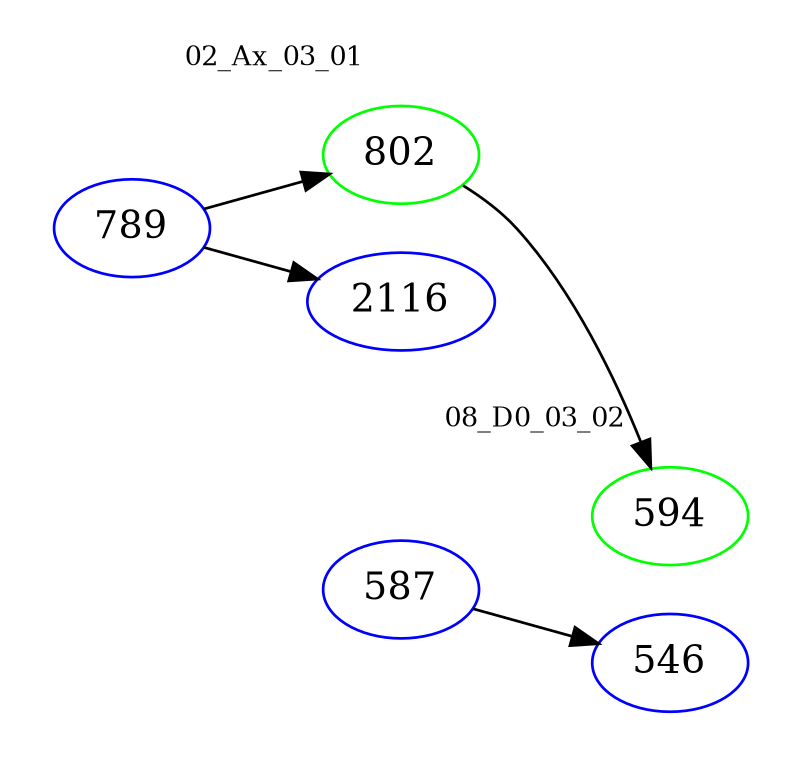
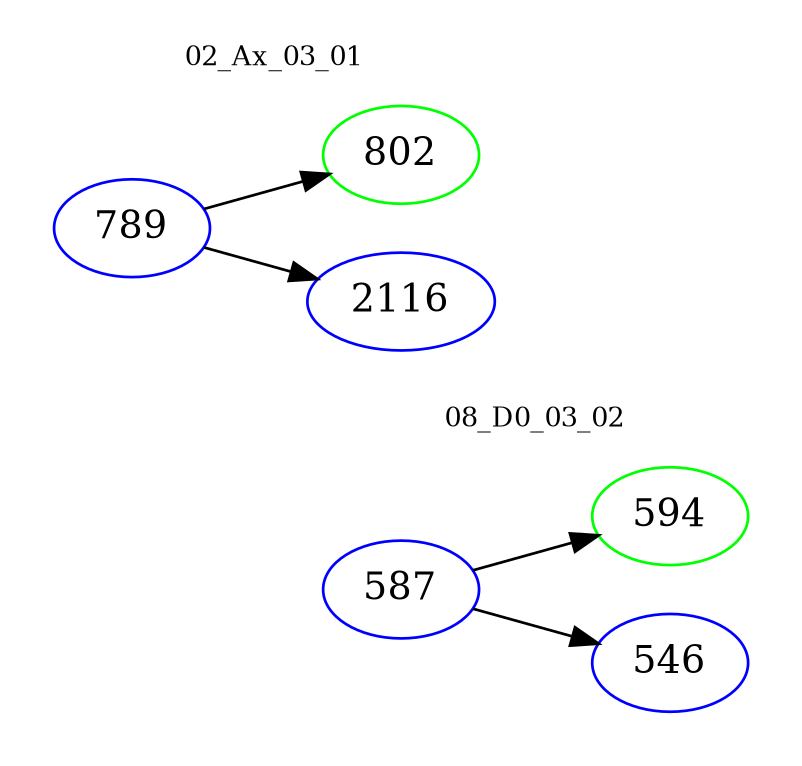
edge "802" -> "594": now "587" -> "594"
